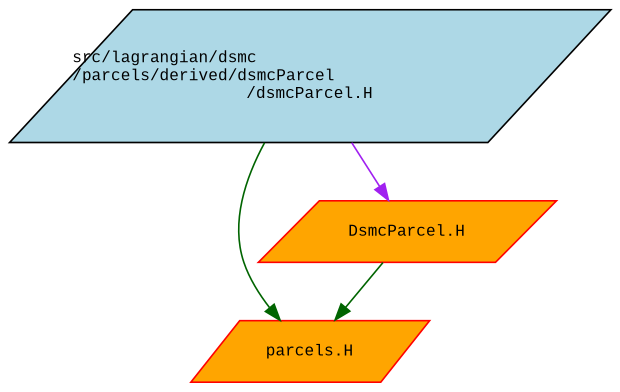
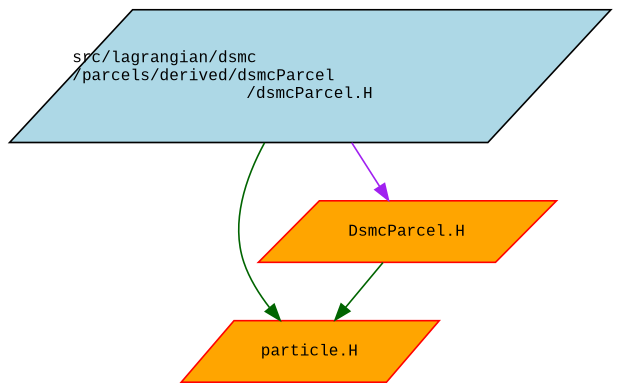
node "parcels.H": label "parcels.H" -> "particle.H"
